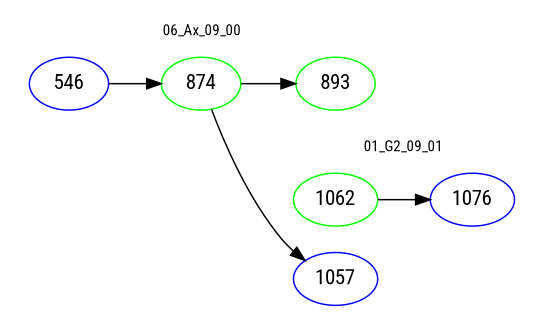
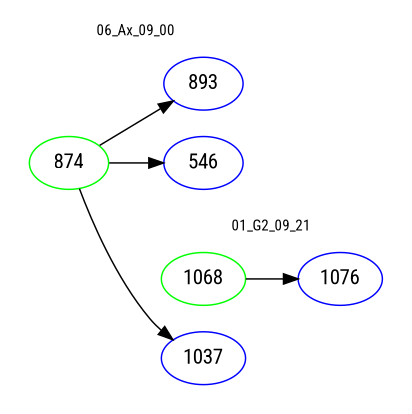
edge "546" -> "874": reversed
node "893": color green -> blue
cluster "01_G2_09_01": label "01_G2_09_01" -> "01_G2_09_21"
node "1062": label "1062" -> "1068"
node "1057": label "1057" -> "1037"
